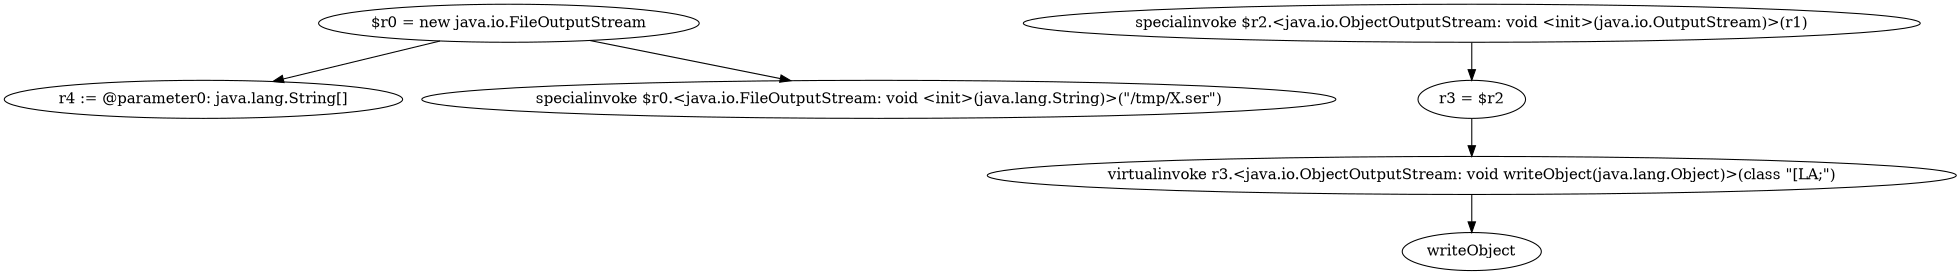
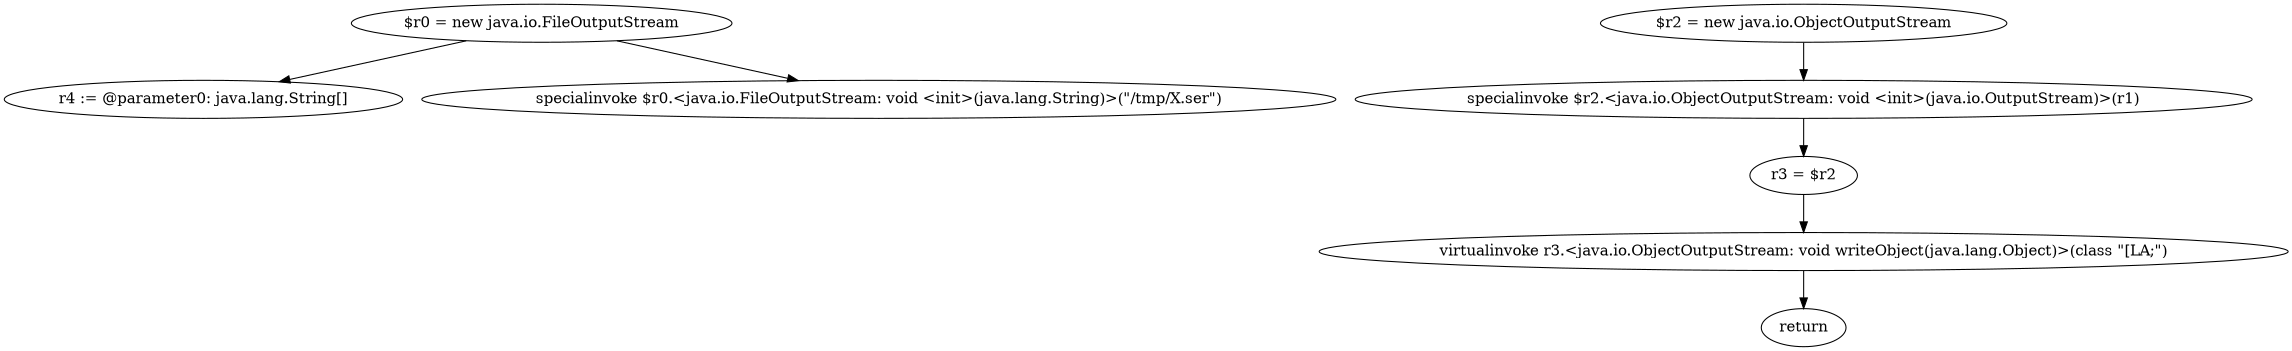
node "$r2 = new java.io.ObjectOutputStream": added
node "writeObject": label "writeObject" -> "return"
